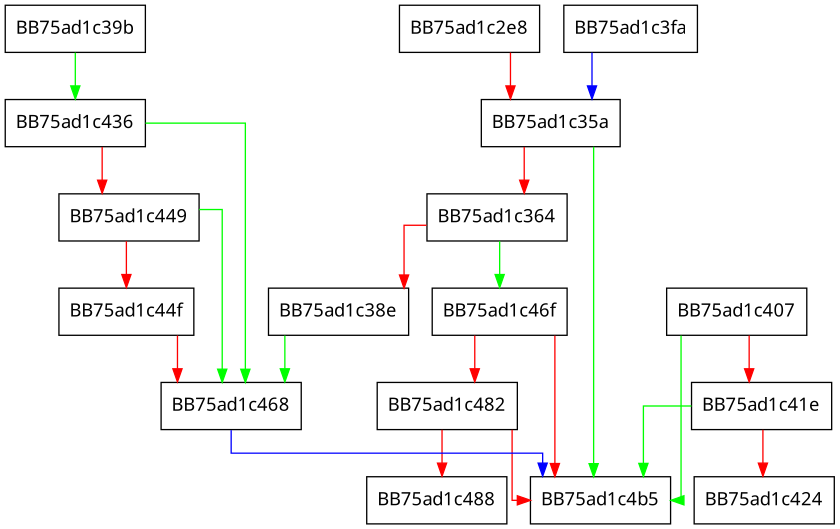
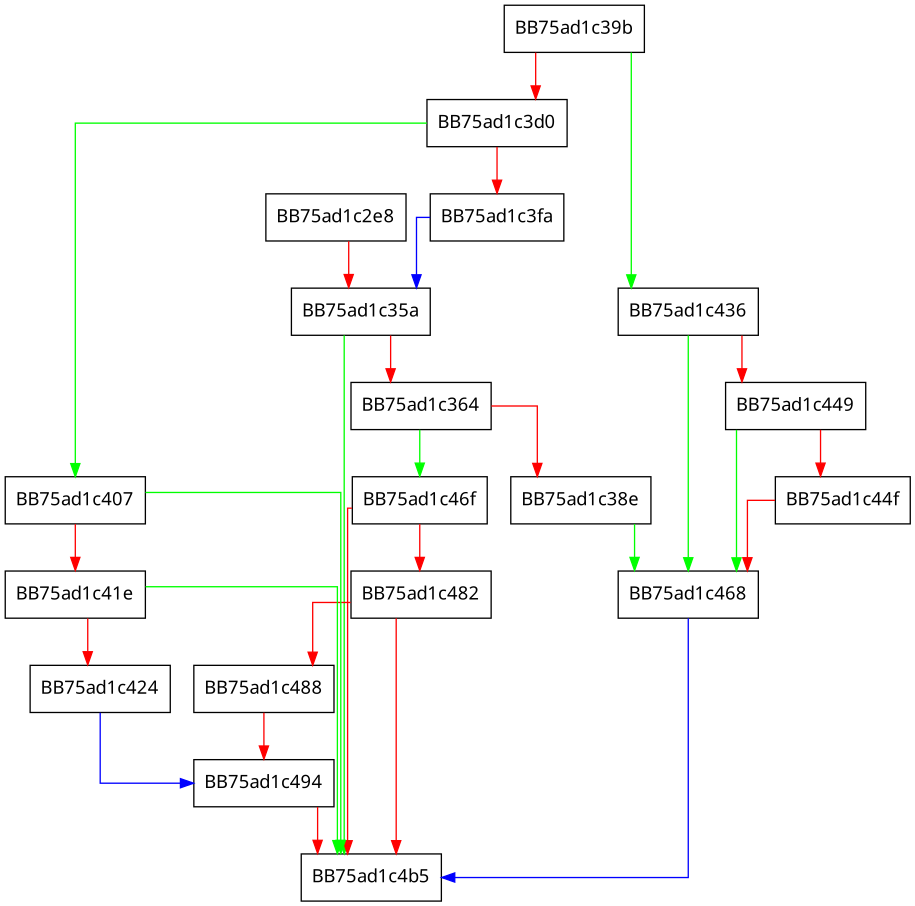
node "BB75ad1c3d0": added
node "BB75ad1c494": added
